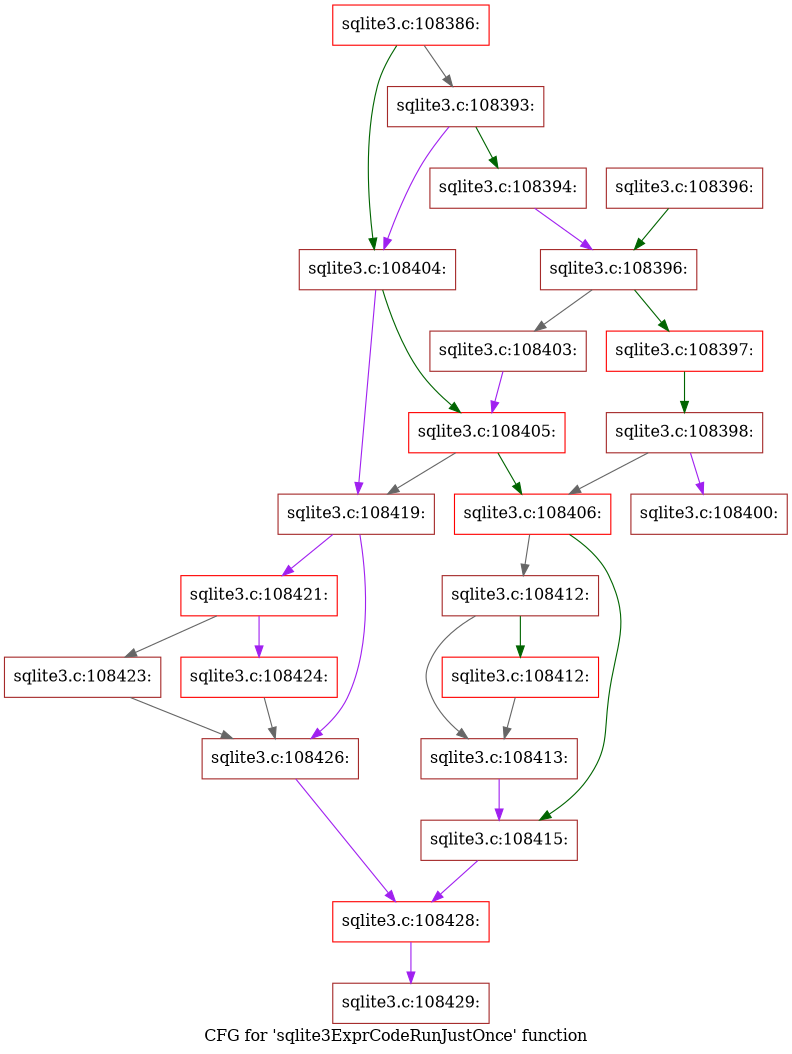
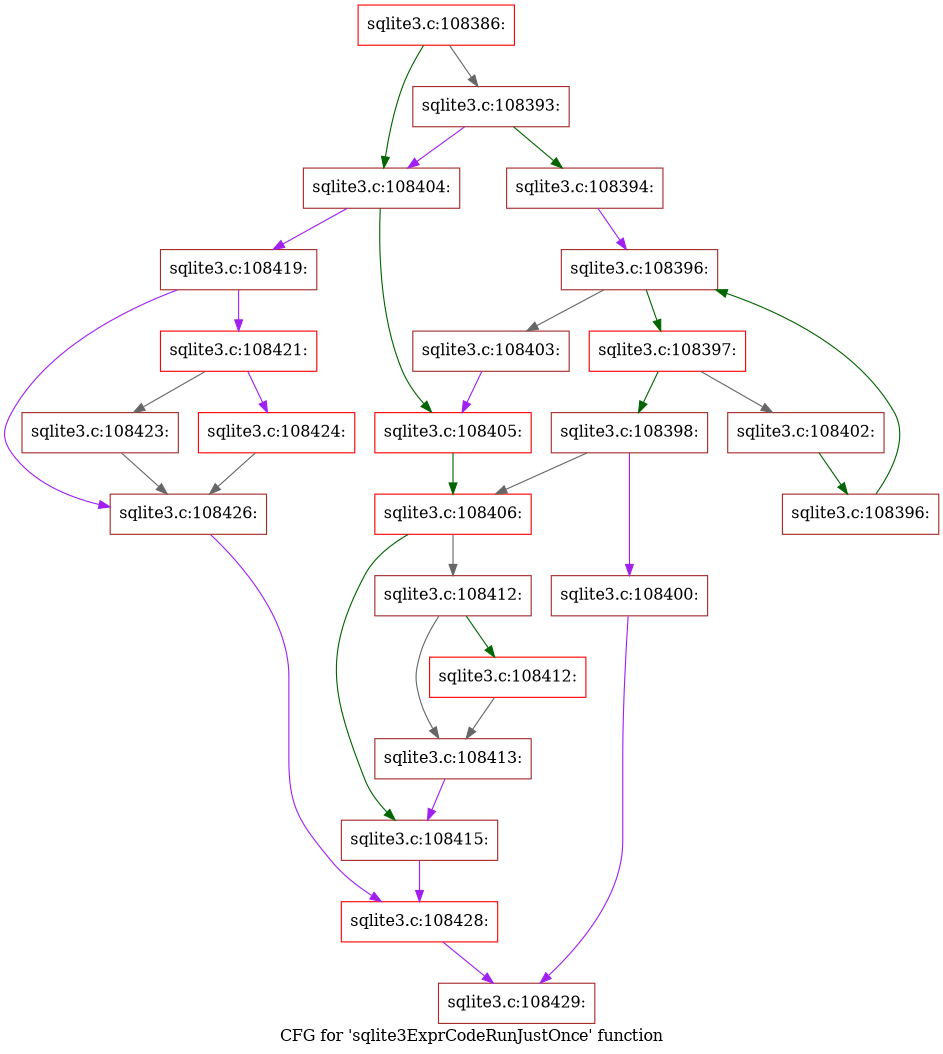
node "sqlite3.c:108402:": added
edge "sqlite3.c:108405:" -> "sqlite3.c:108419:": removed
edge "sqlite3.c:108400:" -> "sqlite3.c:108429:": added
